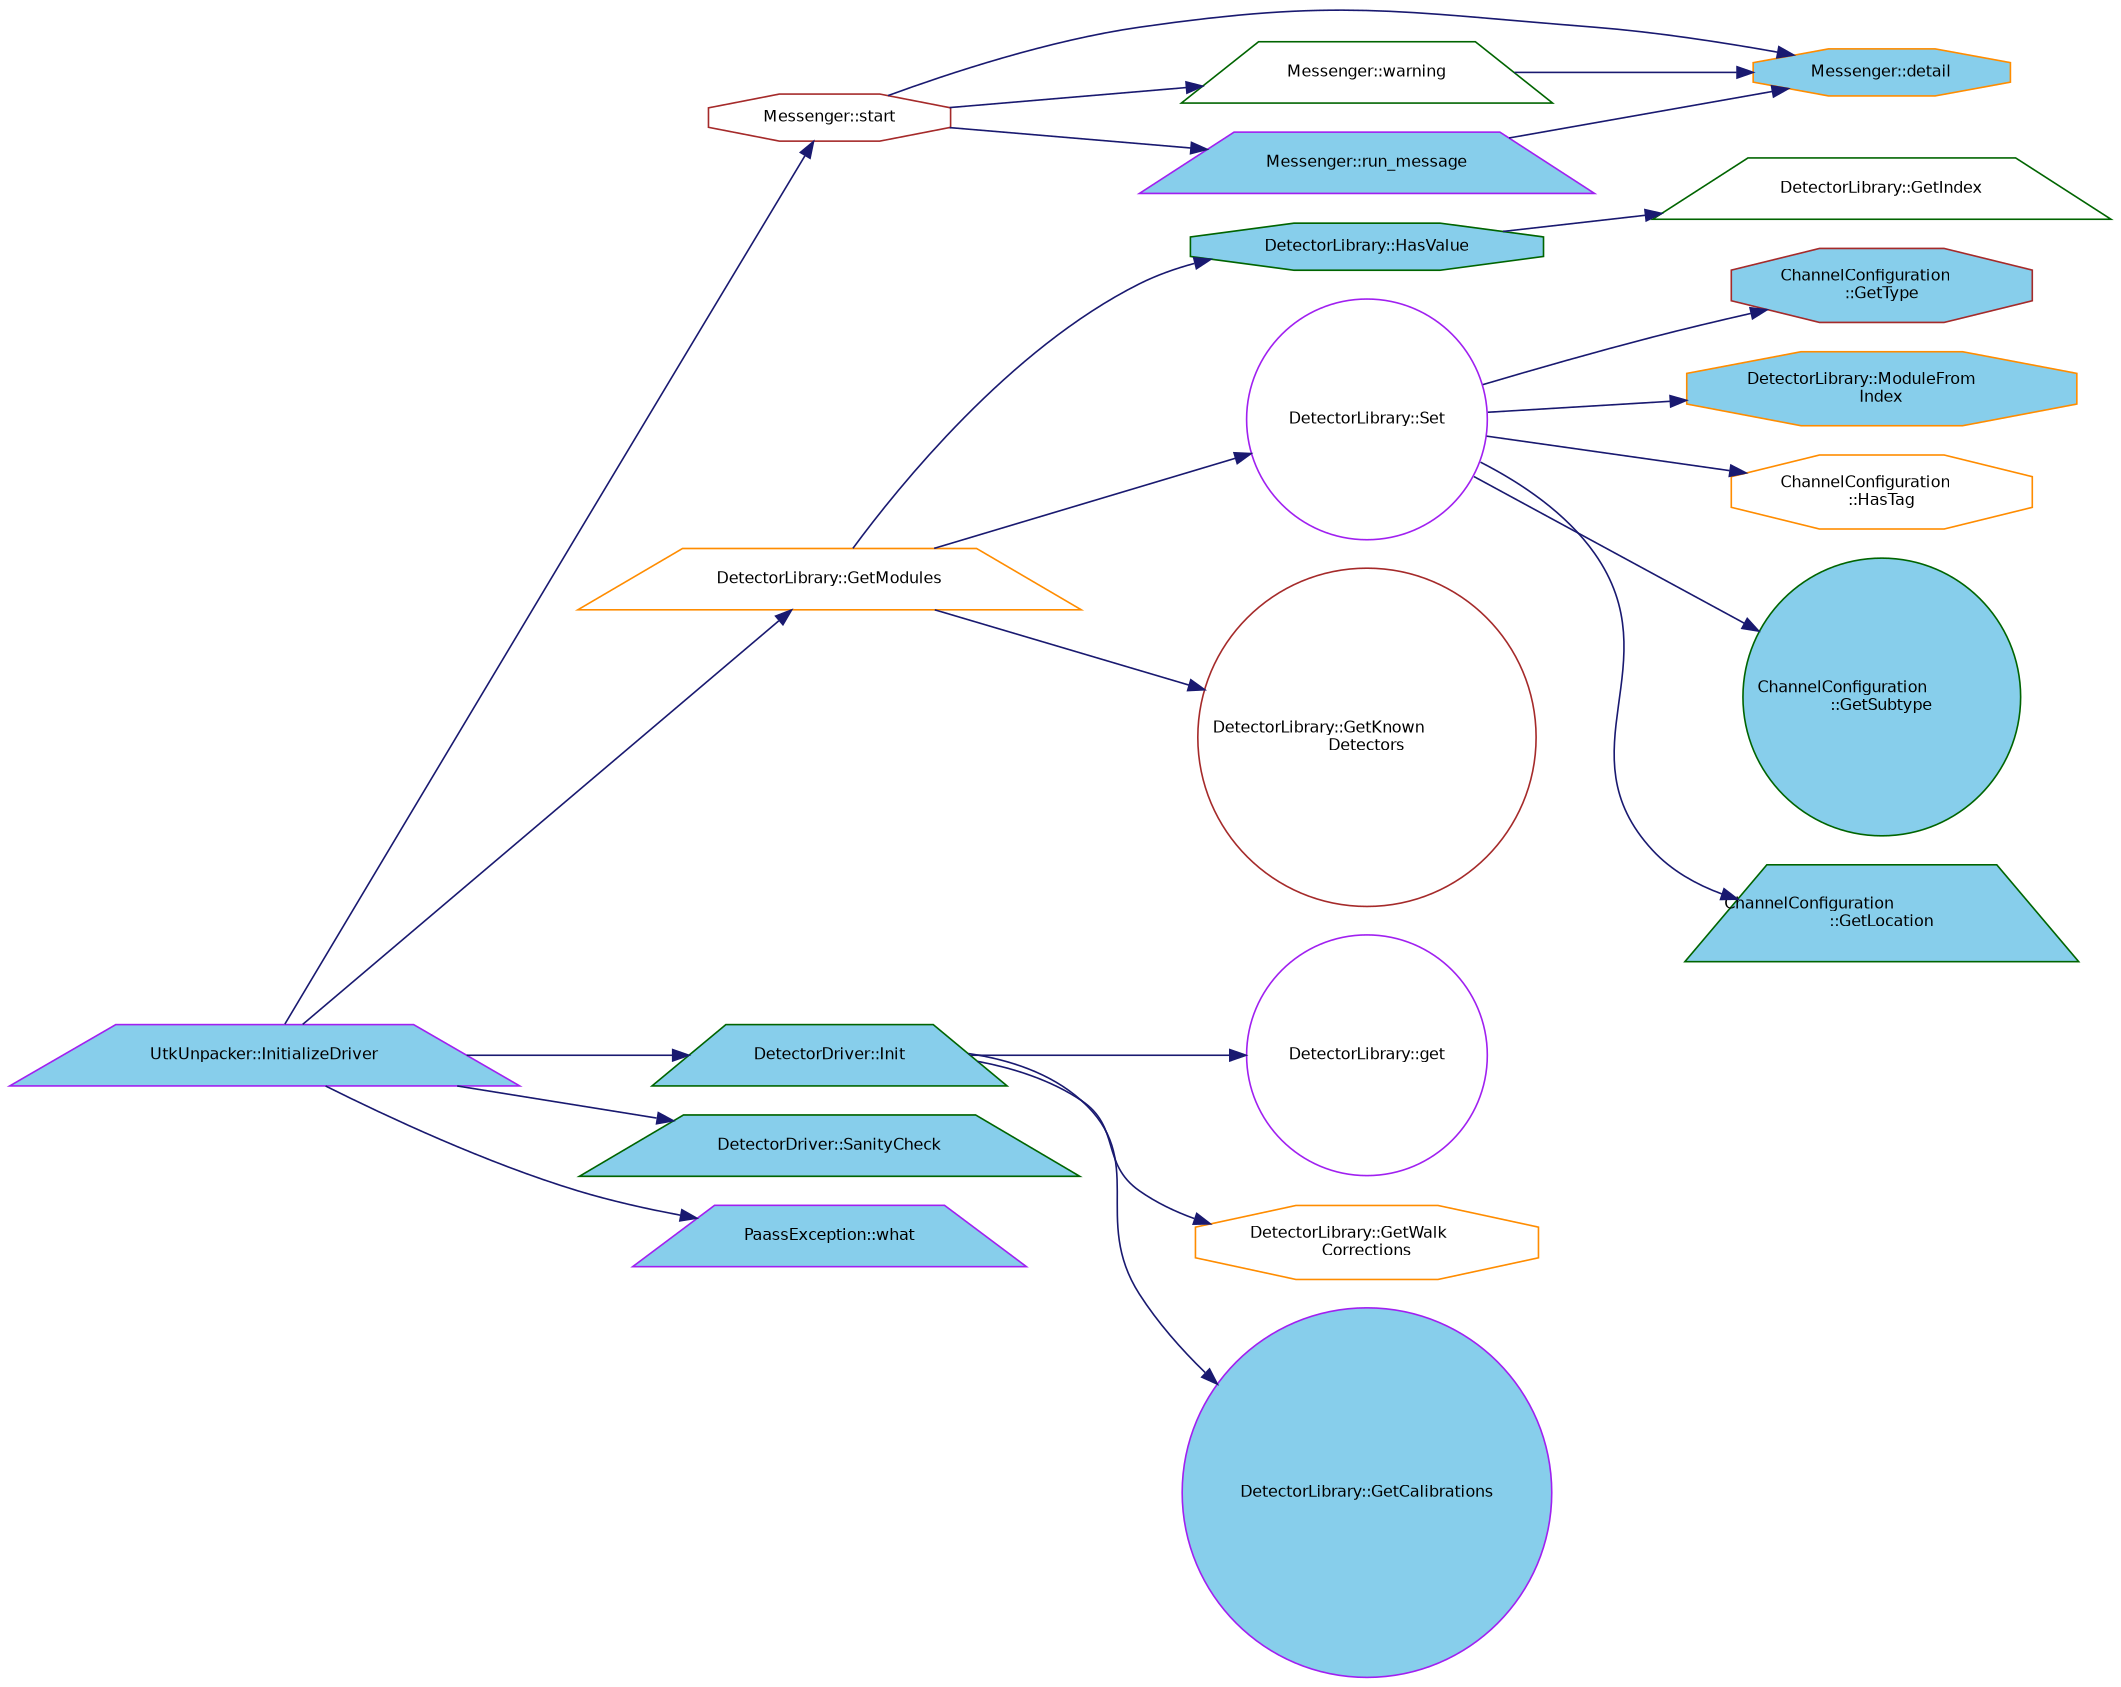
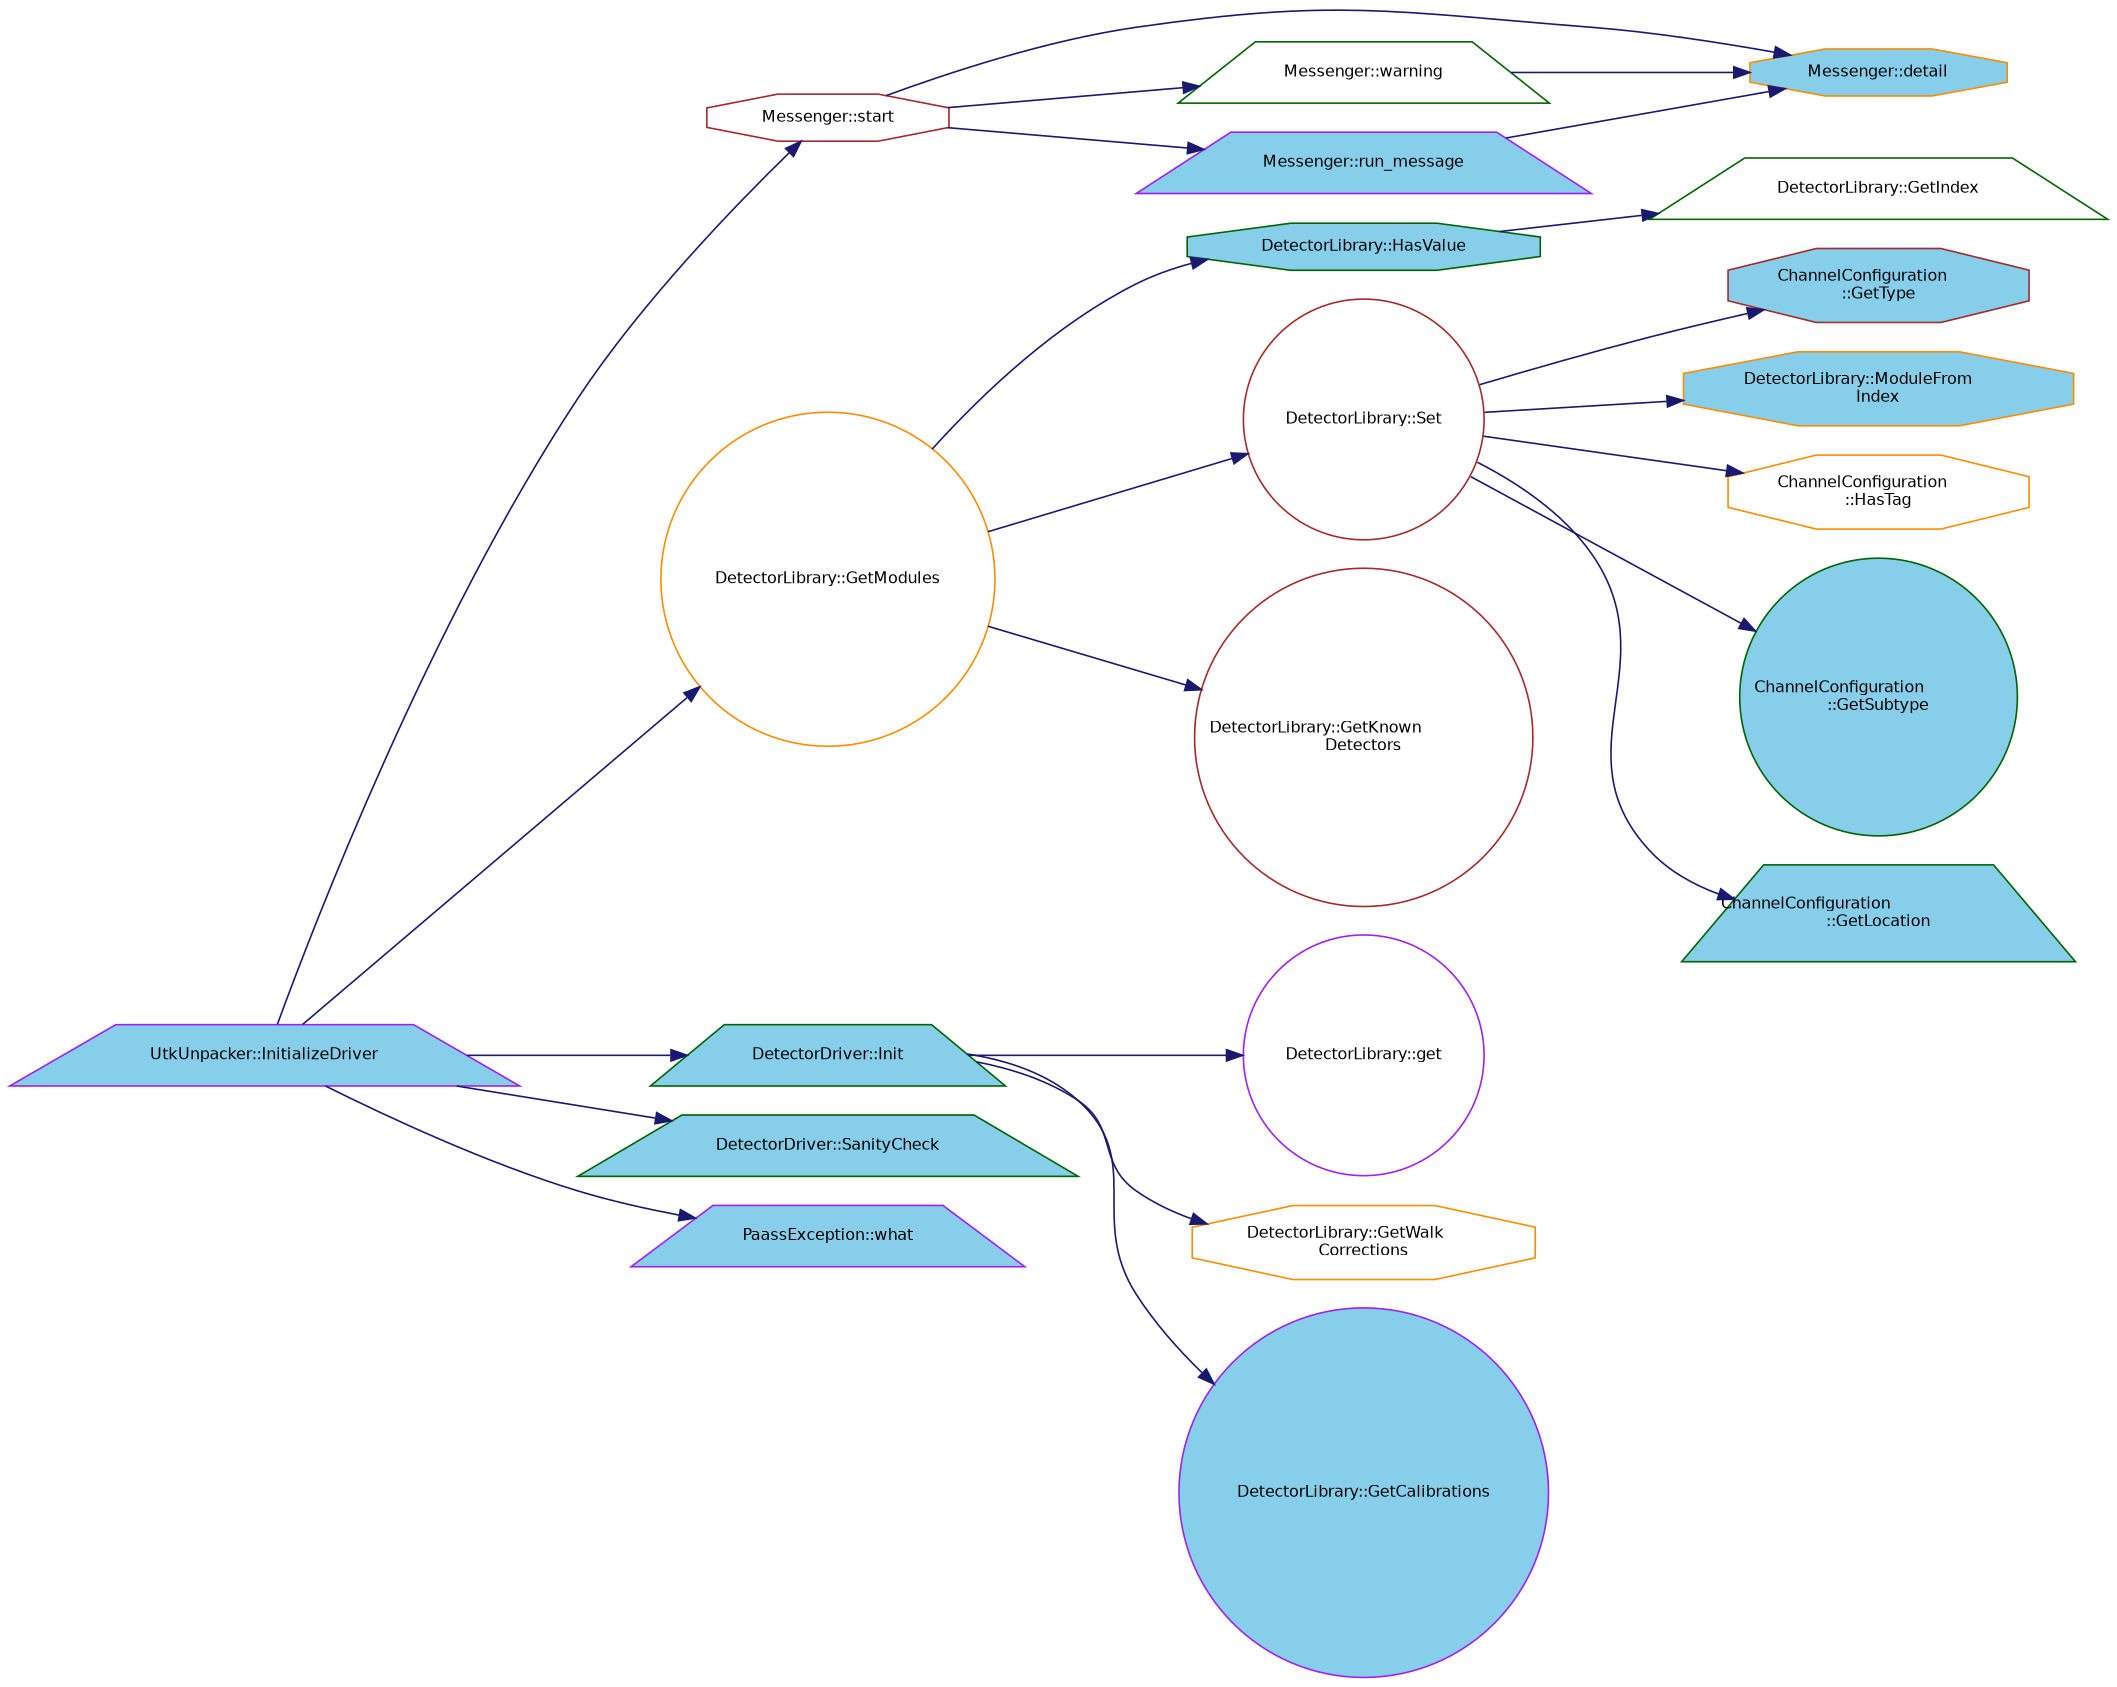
node "DetectorLibrary::Set": color purple -> brown
node "DetectorLibrary::GetModules": shape trapezium -> circle
